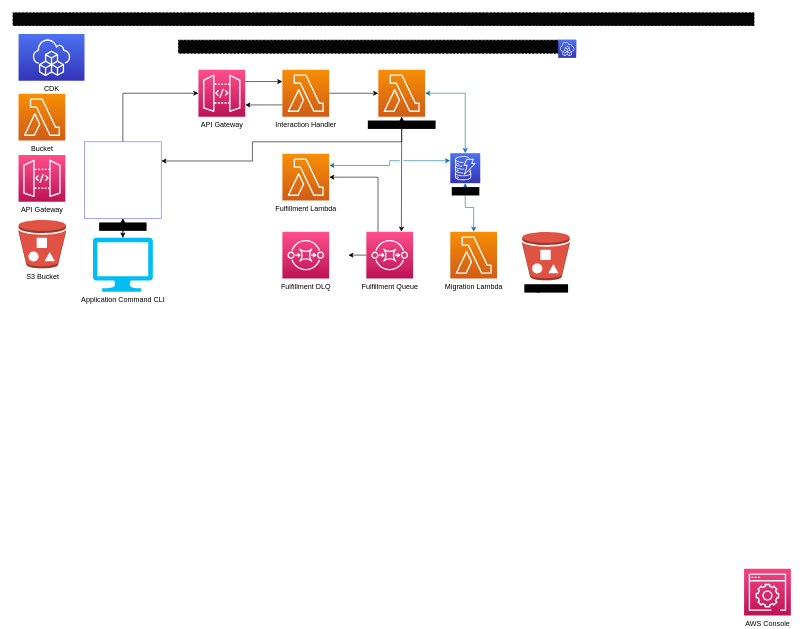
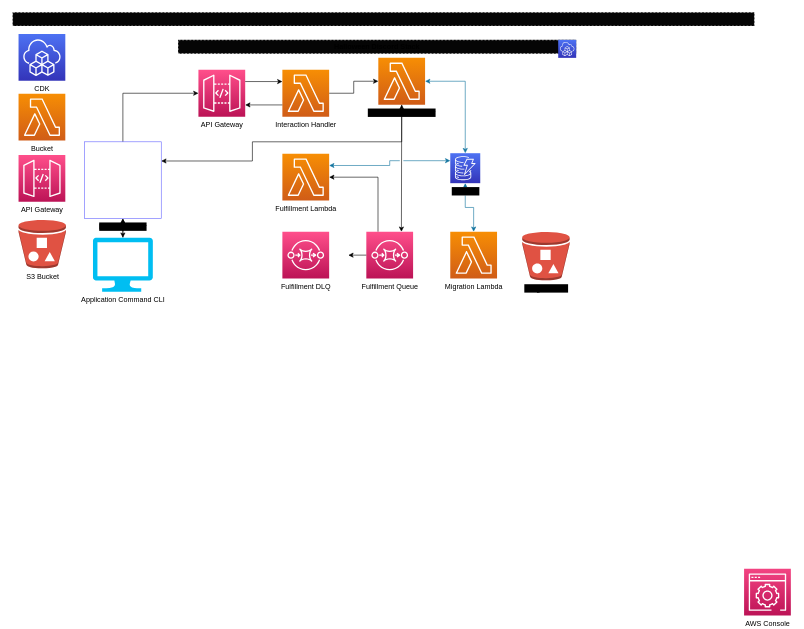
node "CDK": size 66x47 -> 47x47
node "Command Processor": moved (402, 93) -> (402, 81)
